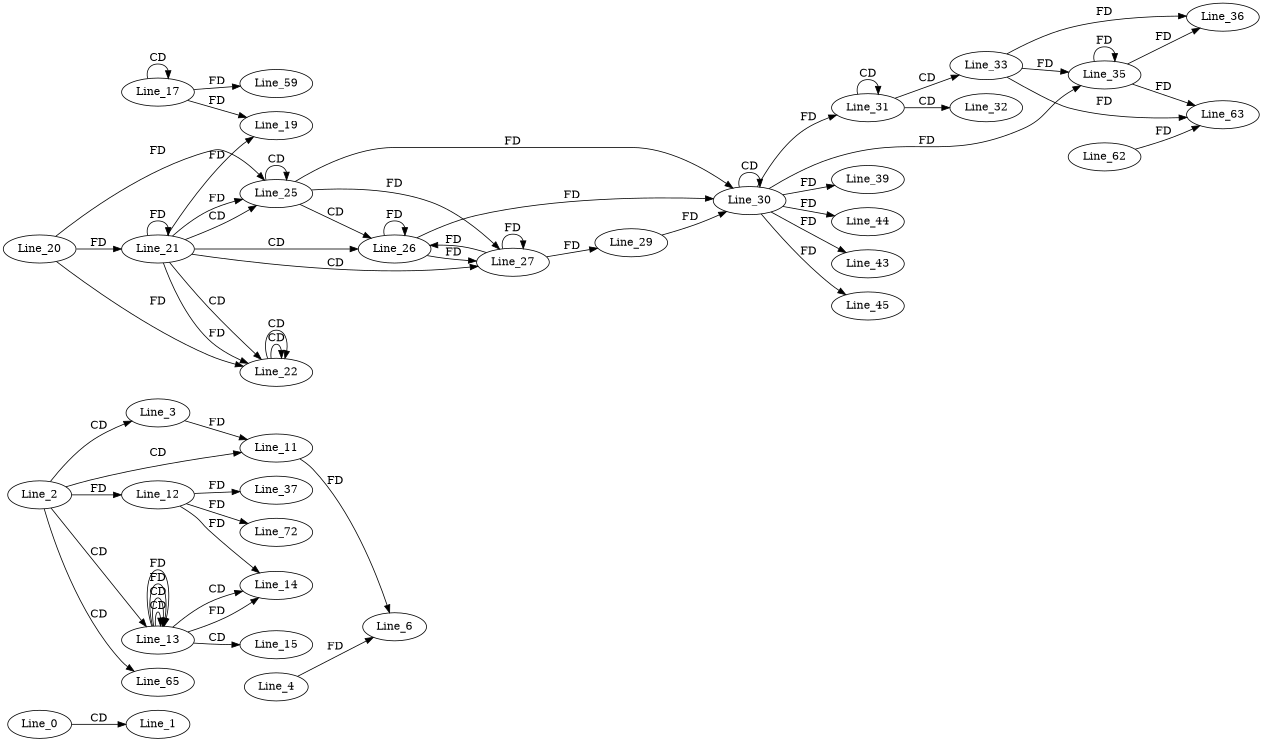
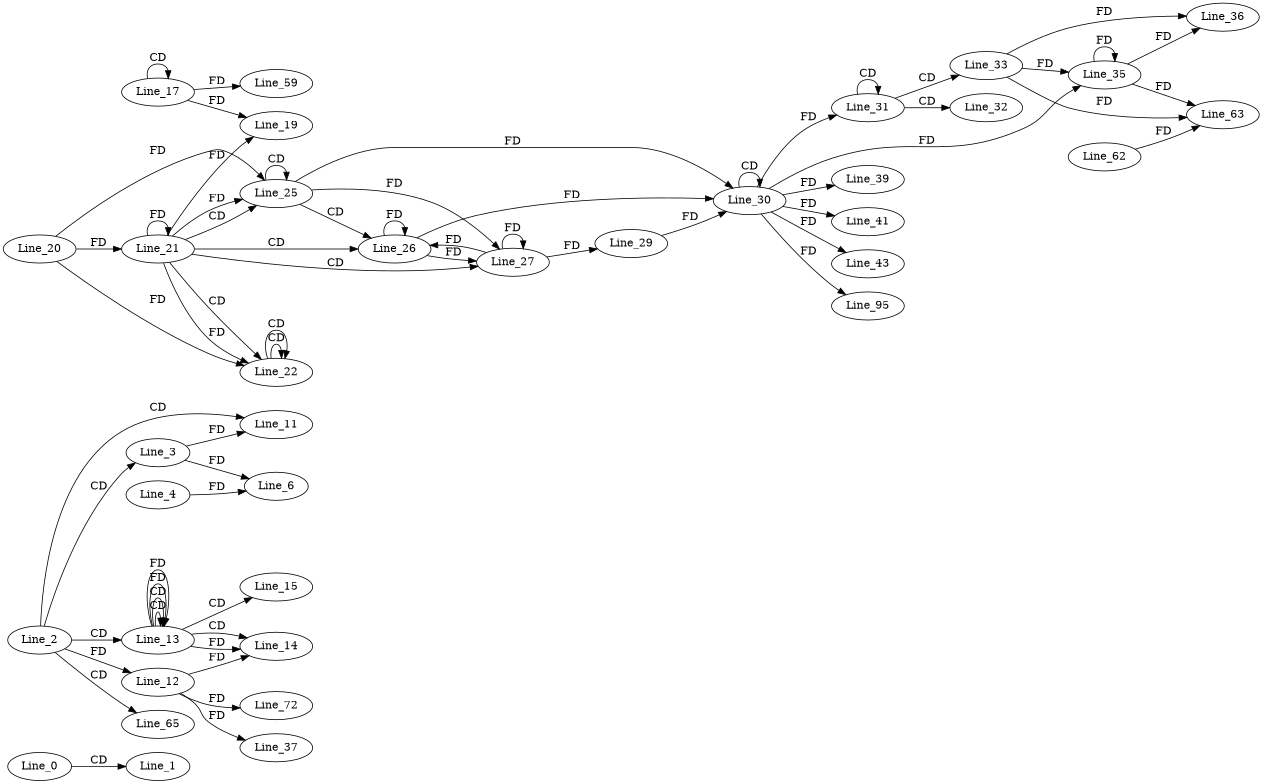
node "Line_44": label "Line_44" -> "Line_41"
node "Line_45": label "Line_45" -> "Line_95"
edge "Line_11" -> "Line_6": now "Line_3" -> "Line_6"
